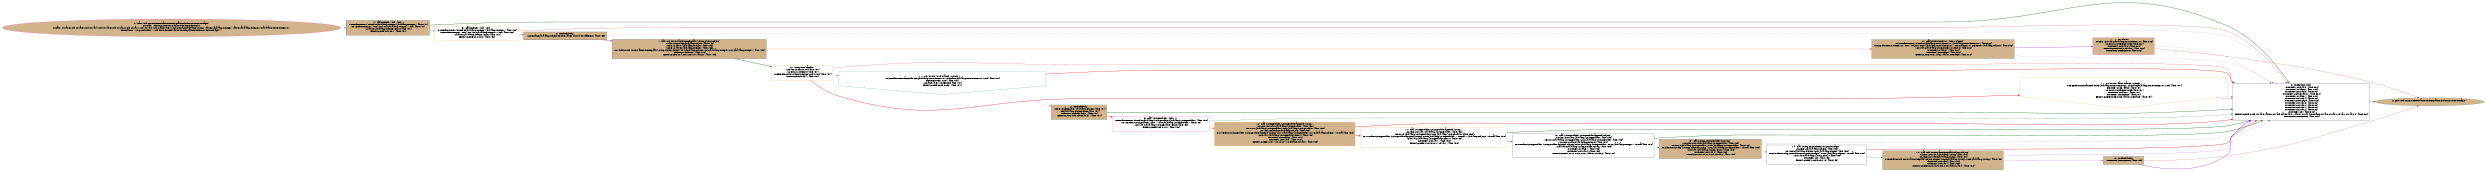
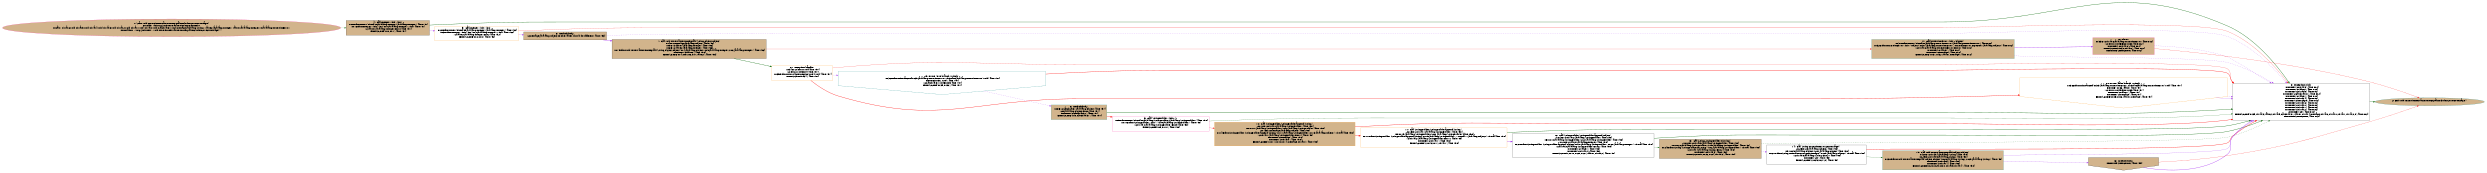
node "16:  method_body APPLY_ABSTRACTION; [line 799]": shape box -> invhouse
